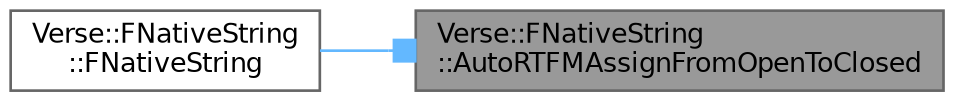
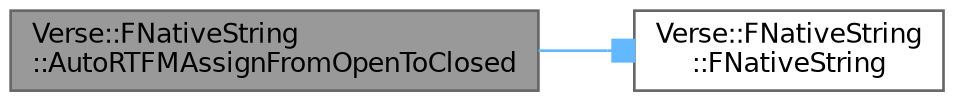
edge "Verse::FNativeString ::FNativeString" -> "Verse::FNativeString ::AutoRTFMAssignFromOpenToClosed": reversed
